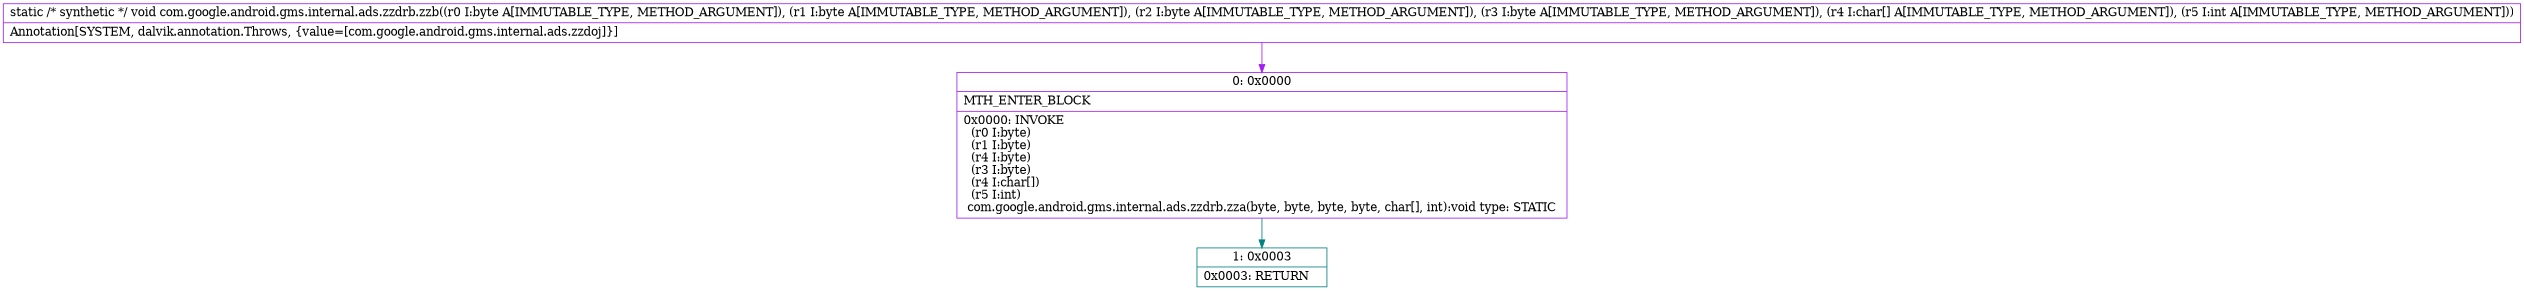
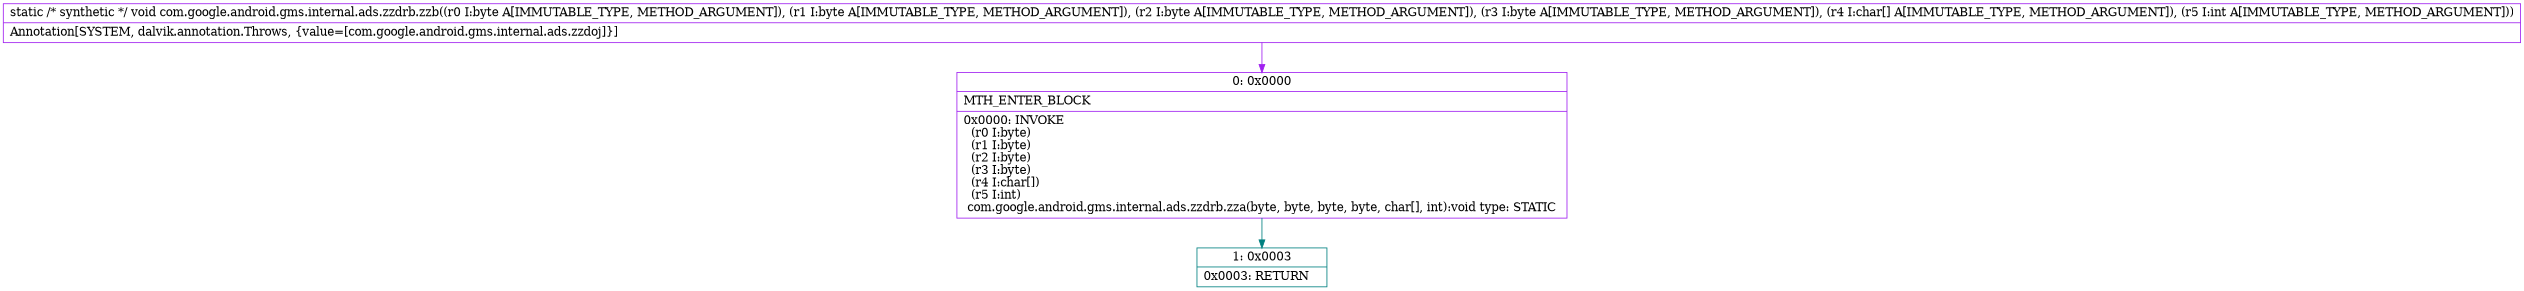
node "0: 0x0000": text "(r4 I:byte)" -> "(r2 I:byte)"
